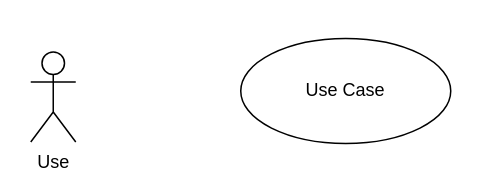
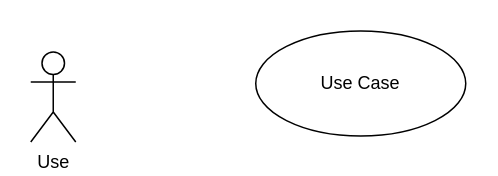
node "Use Case": moved (346, 91) -> (361, 83)
